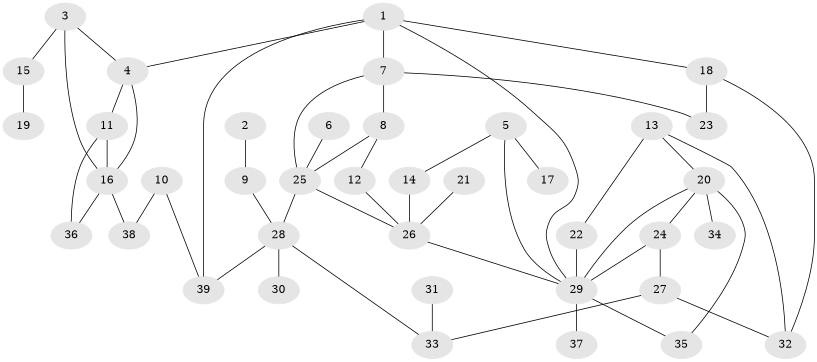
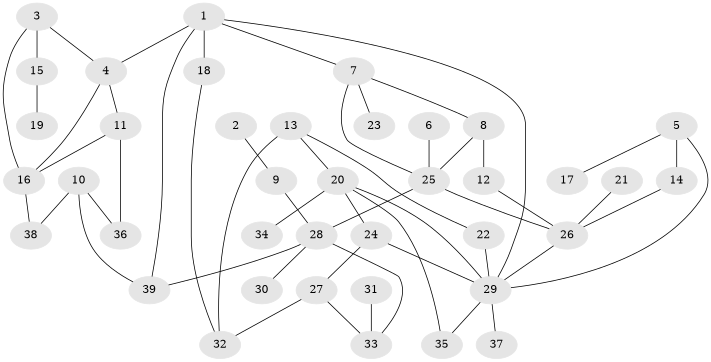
edge "18" -- "23": removed
edge "16" -- "36": now "10" -- "36"
